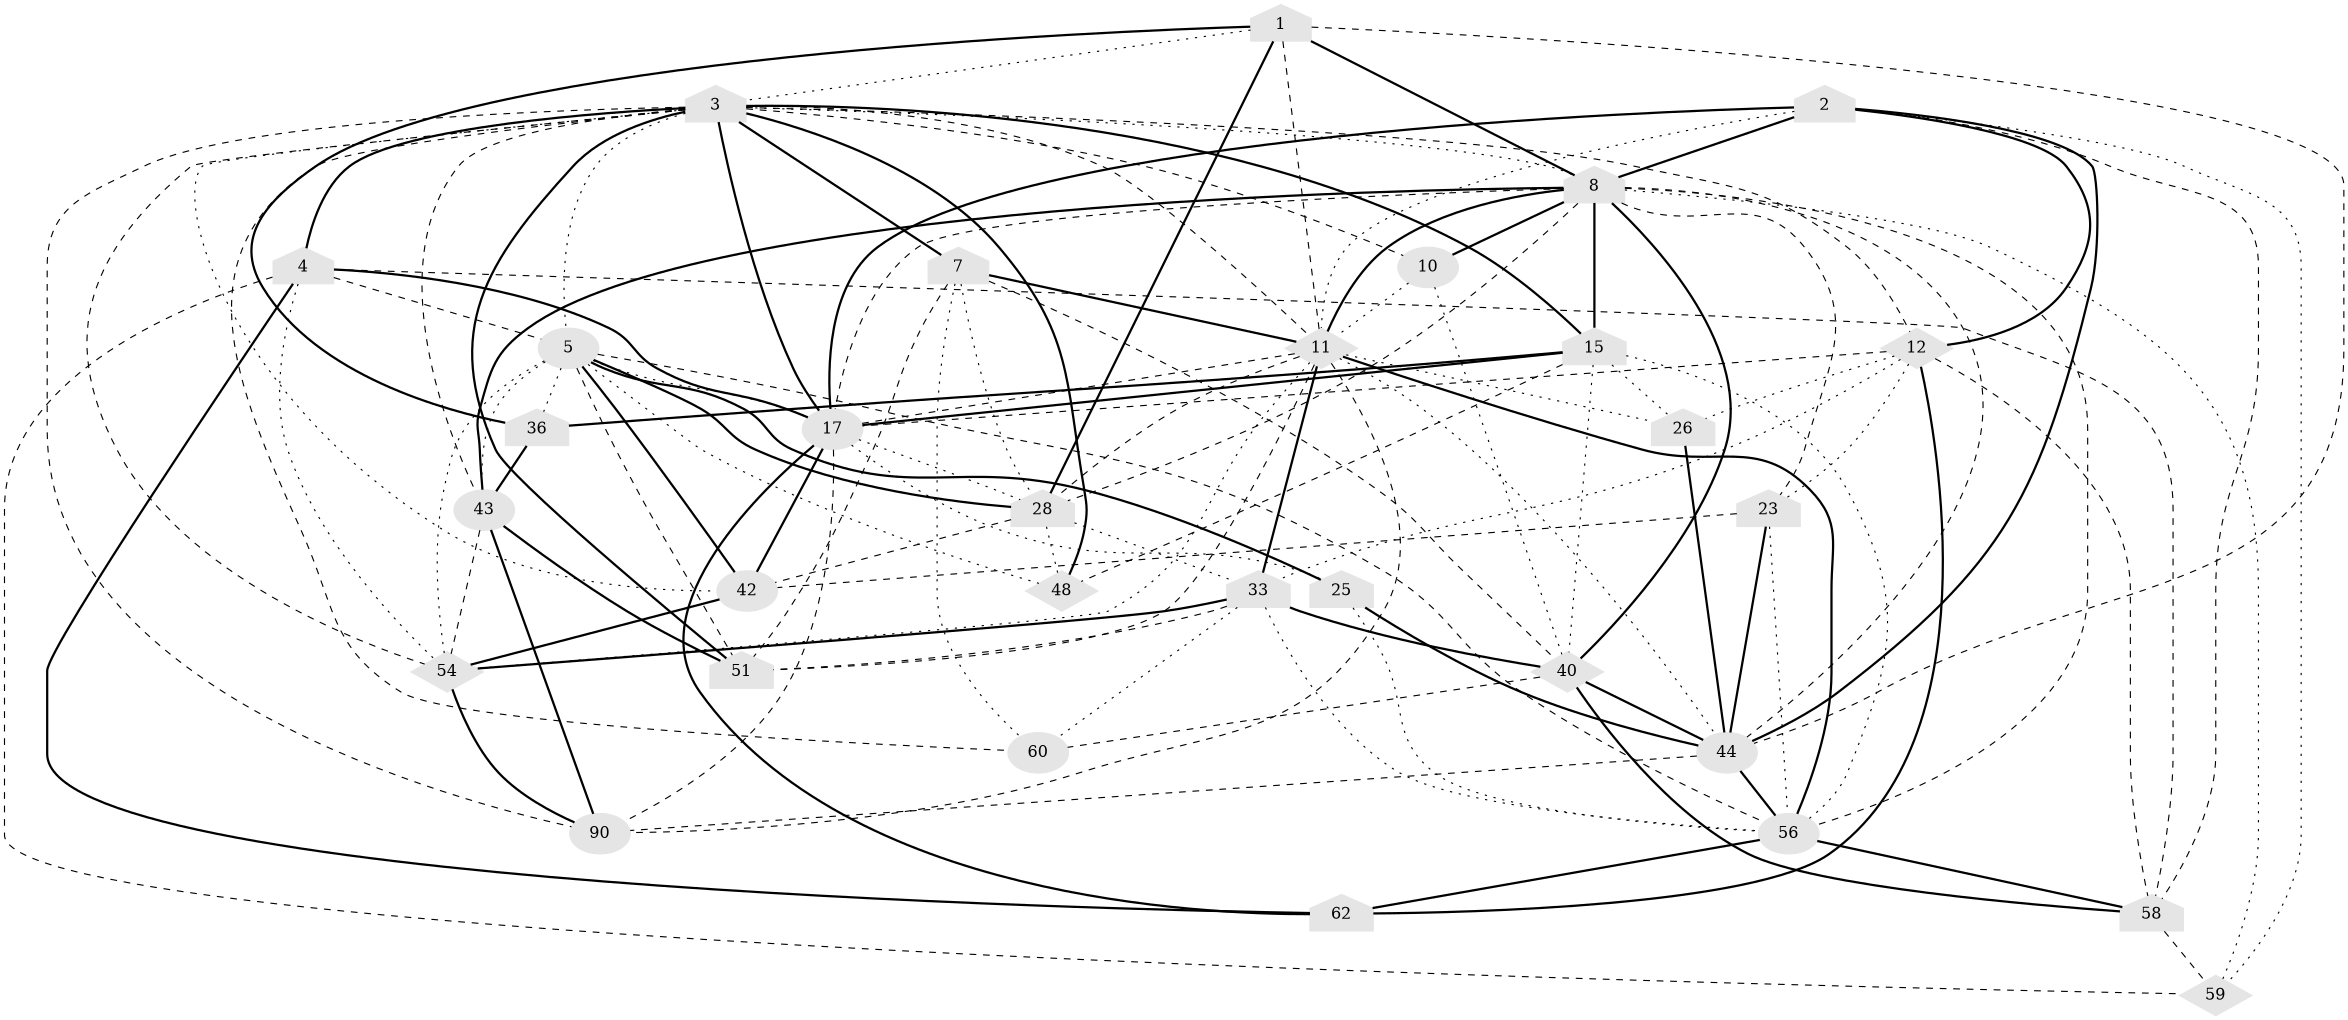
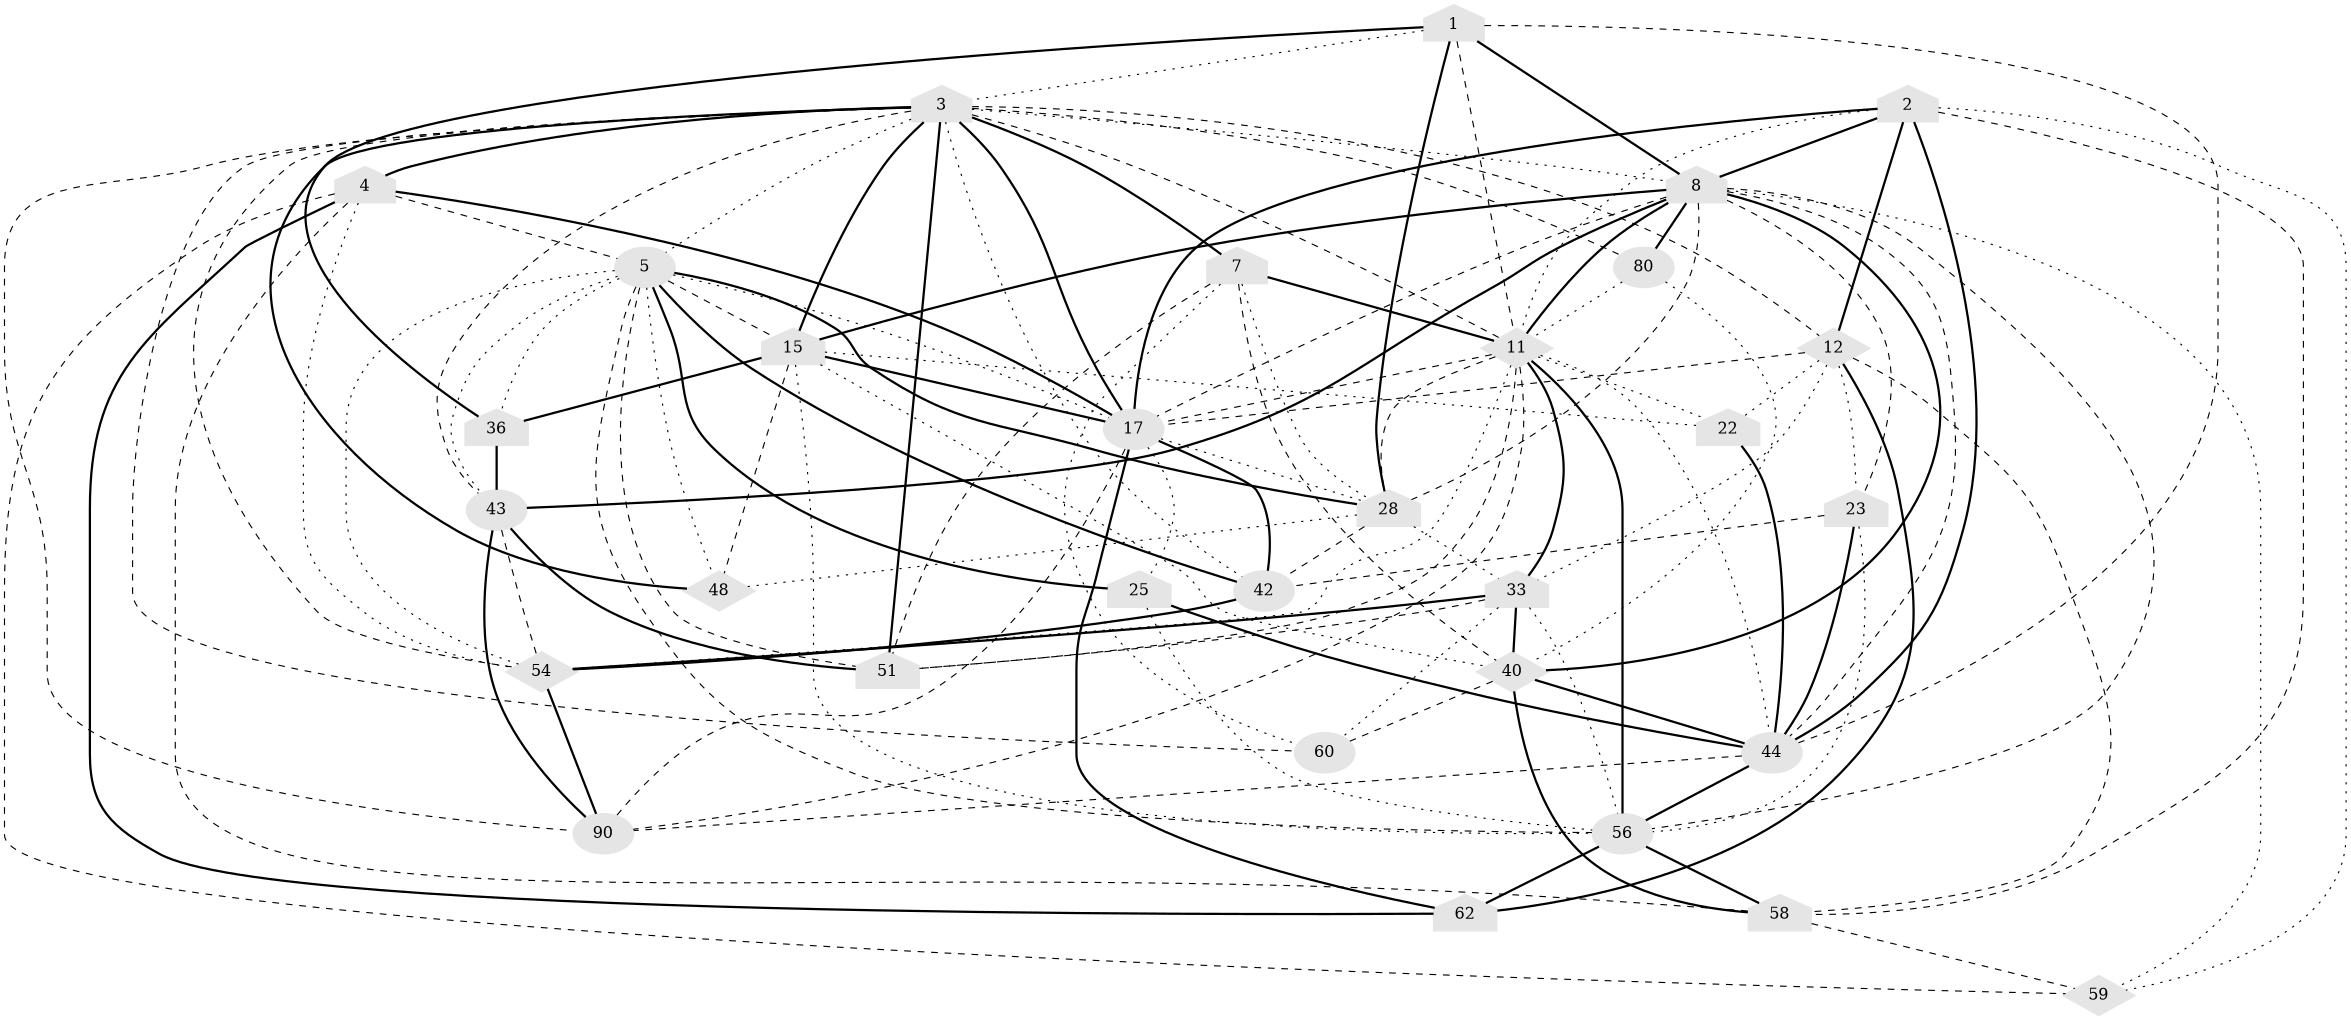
node "10": label "10" -> "80"
edge "5" -- "15": added
node "26": label "26" -> "22"
